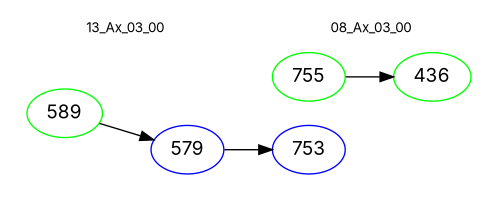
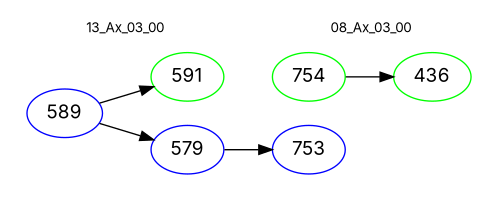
node "591": added
node "755": label "755" -> "754"
node "589": color green -> blue
